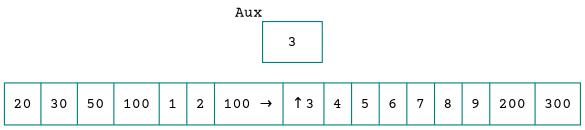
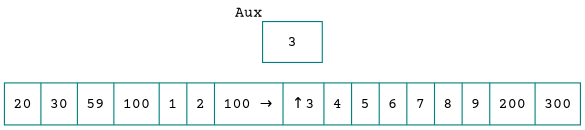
node "20": text "50" -> "59"
